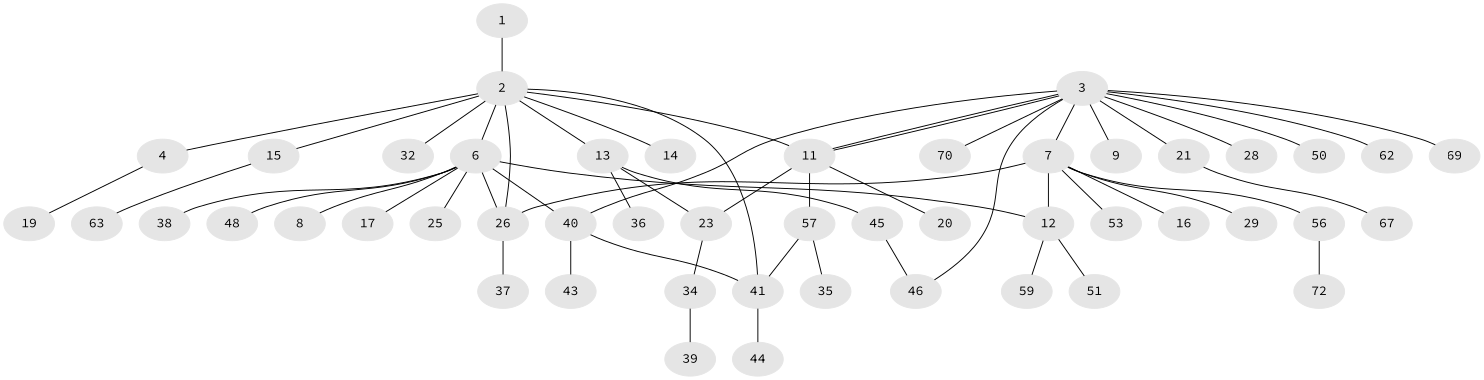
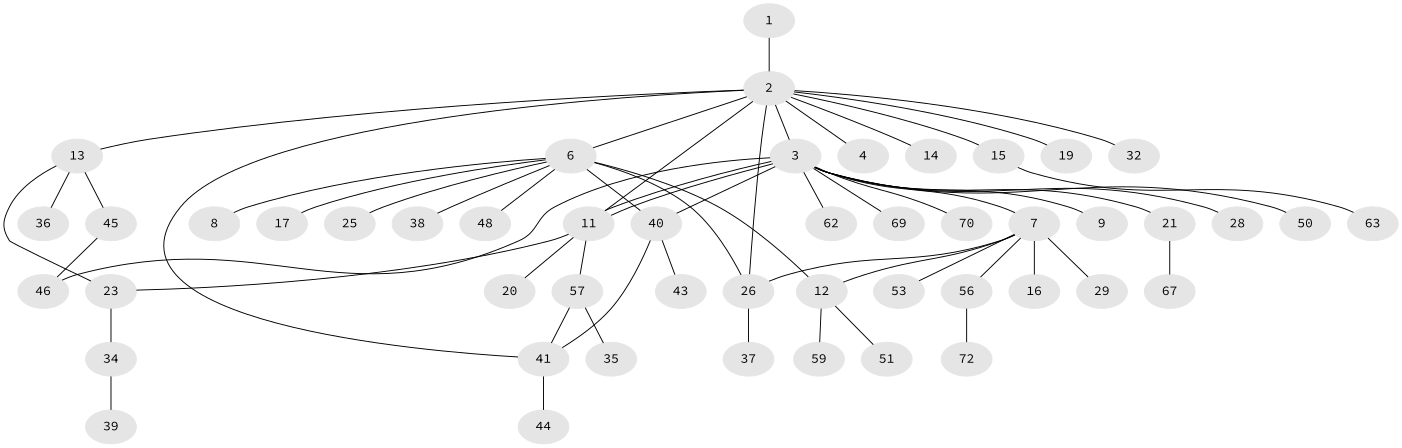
edge "2" -- "3": added
edge "4" -- "19": now "2" -- "19"
